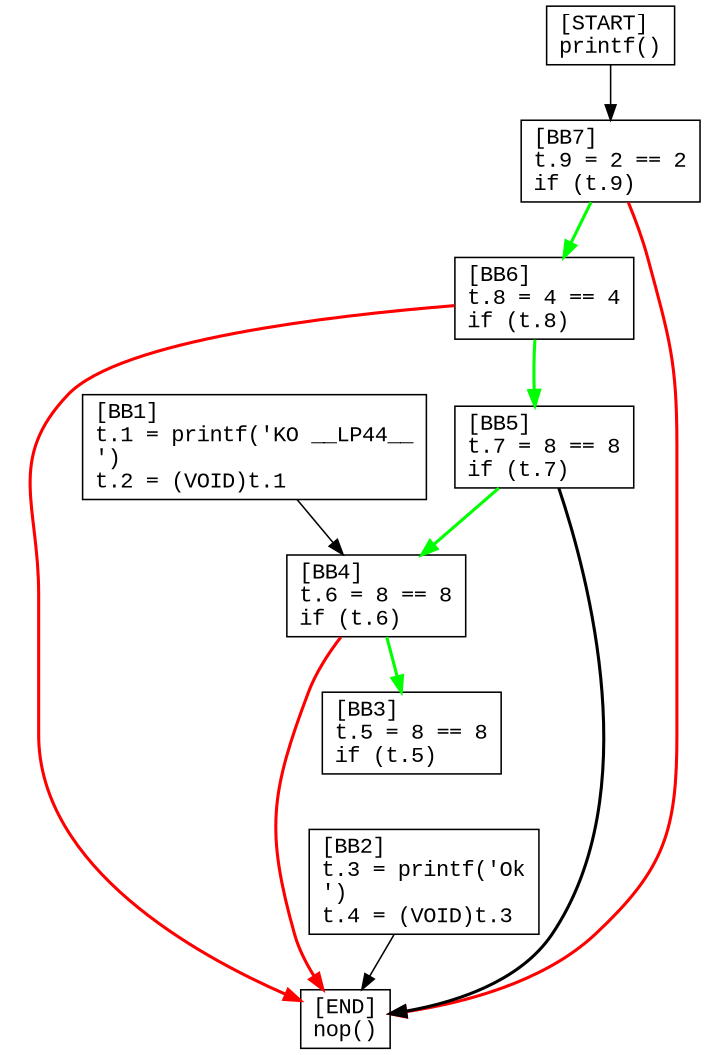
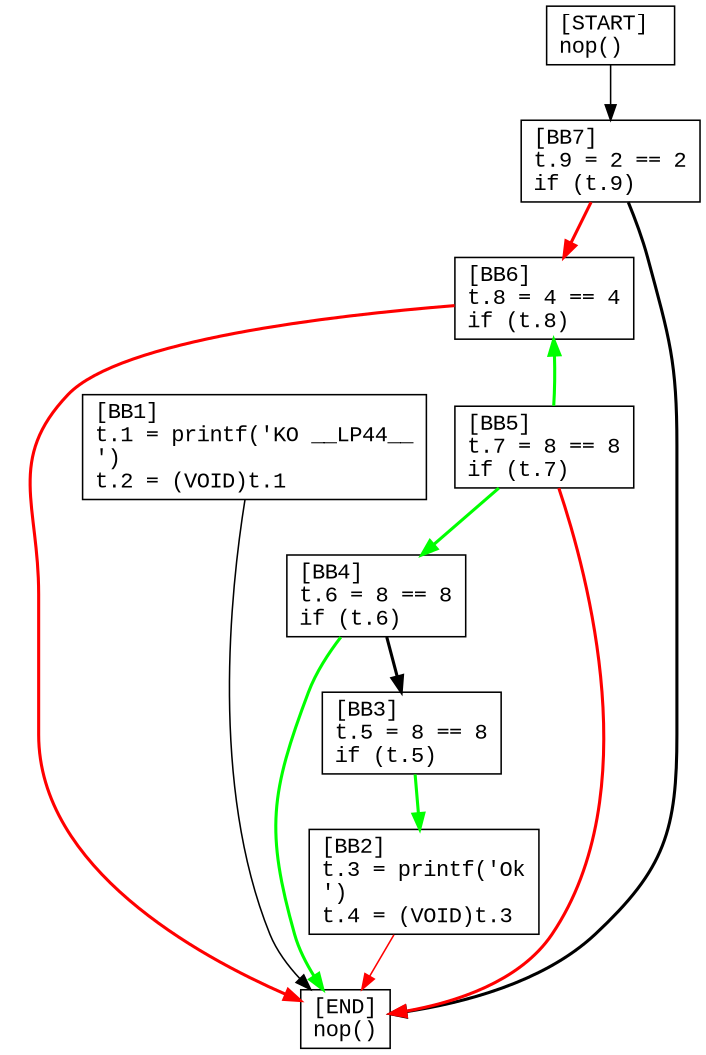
node "[START] printf()": label "[START] printf()" -> "[START] nop()"
edge "[BB7] t.9 = 2 == 2 if (t.9)" -> "[BB6] t.8 = 4 == 4 if (t.8)": color green -> red
edge "[BB6] t.8 = 4 == 4 if (t.8)" -> "[BB5] t.7 = 8 == 8 if (t.7)": reversed
edge "[BB1] t.1 = printf('KO __LP44__ ') t.2 = (VOID)t.1" -> "[BB4] t.6 = 8 == 8 if (t.6)": now "[BB1] t.1 = printf('KO __LP44__ ') t.2 = (VOID)t.1" -> "[END] nop()"
edge "[BB4] t.6 = 8 == 8 if (t.6)" -> "[BB3] t.5 = 8 == 8 if (t.5)": color green -> black
edge "[BB7] t.9 = 2 == 2 if (t.9)" -> "[END] nop()": color red -> black
edge "[BB3] t.5 = 8 == 8 if (t.5)" -> "[BB2] t.3 = printf('Ok ') t.4 = (VOID)t.3": added
edge "[BB5] t.7 = 8 == 8 if (t.7)" -> "[END] nop()": color black -> red
edge "[BB4] t.6 = 8 == 8 if (t.6)" -> "[END] nop()": color red -> green
edge "[BB2] t.3 = printf('Ok ') t.4 = (VOID)t.3" -> "[END] nop()": color black -> red
